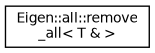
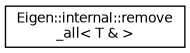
node "Eigen::all::remove _all< T & >": label "Eigen::all::remove _all< T & >" -> "Eigen::internal::remove _all< T & >"
